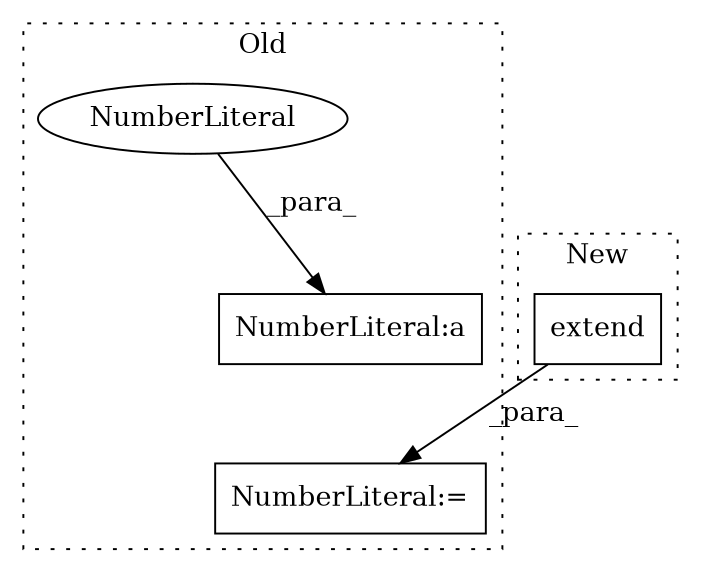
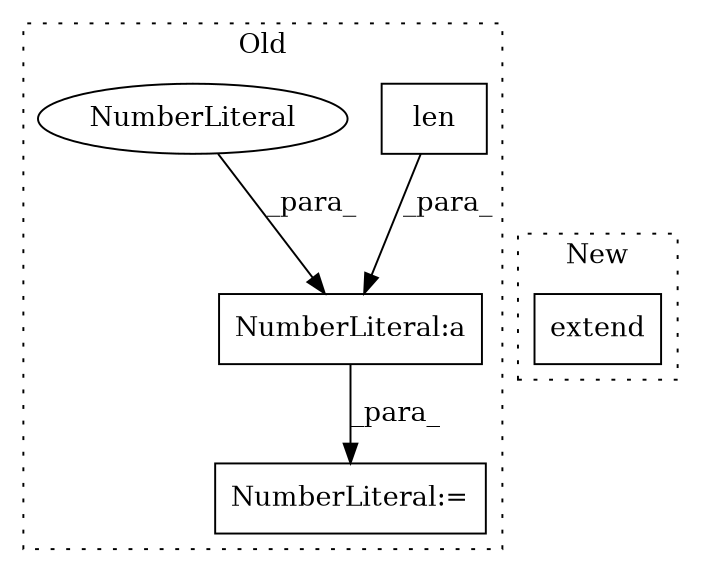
node "len": added
edge "extend" -> "NumberLiteral:=": now "NumberLiteral:a" -> "NumberLiteral:="
